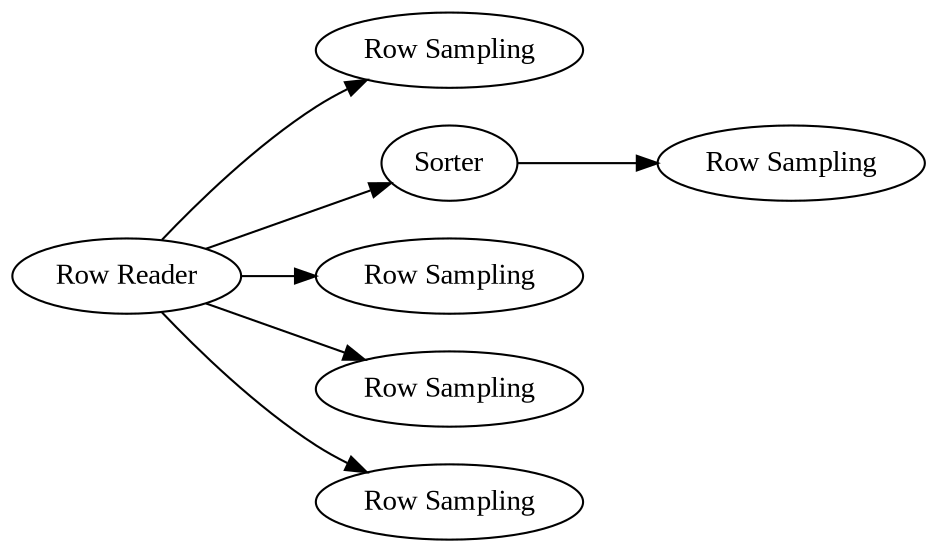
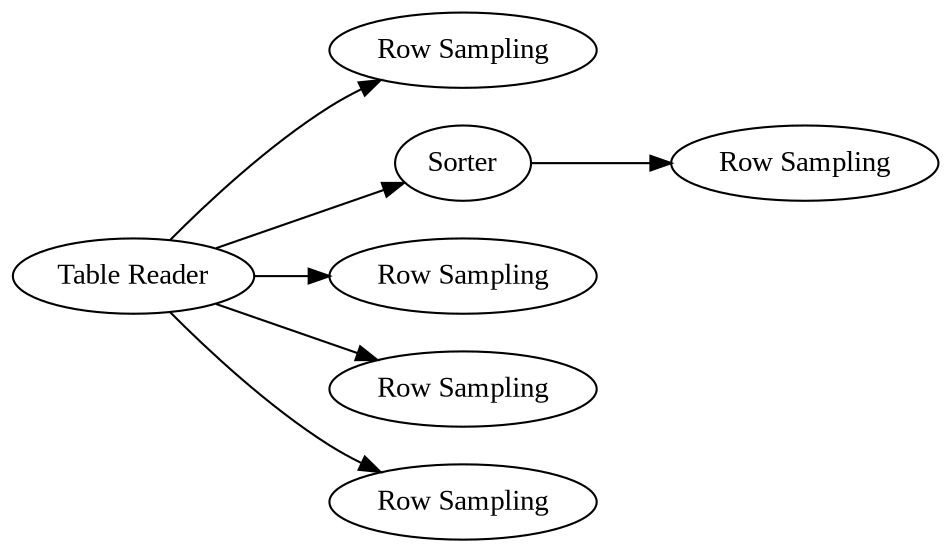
node "Row Reader": label "Row Reader" -> "Table Reader"
